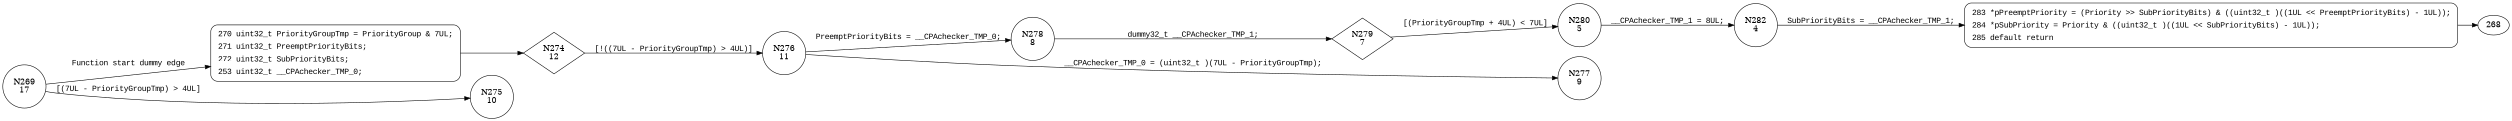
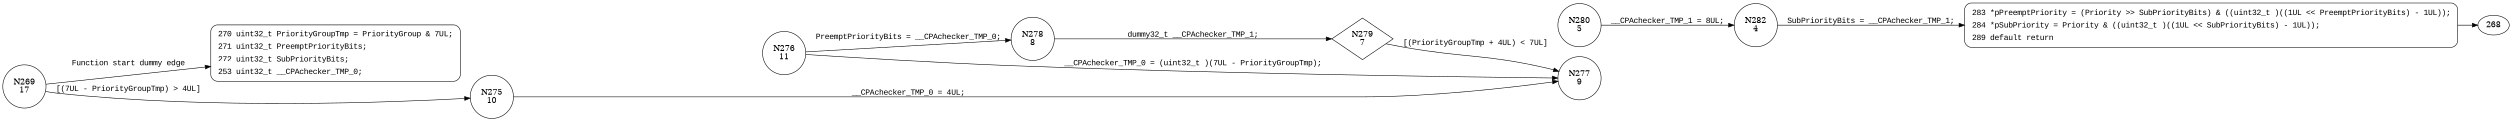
edge "N279 7" -> "N280 5": now "N279 7" -> "N277 9"
node "283": text "285" -> "289"
node "N274 12": removed
edge "N275 10" -> "N277 9": added, label "__CPAchecker_TMP_0 = 4UL;"
